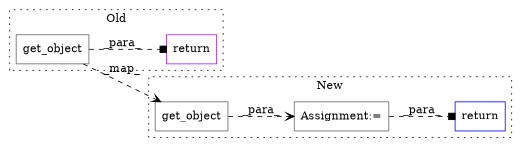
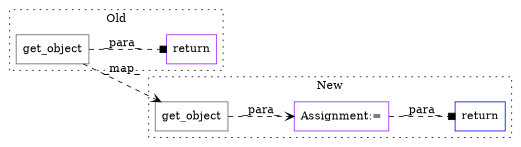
node "Assignment:=": color gray40 -> purple
